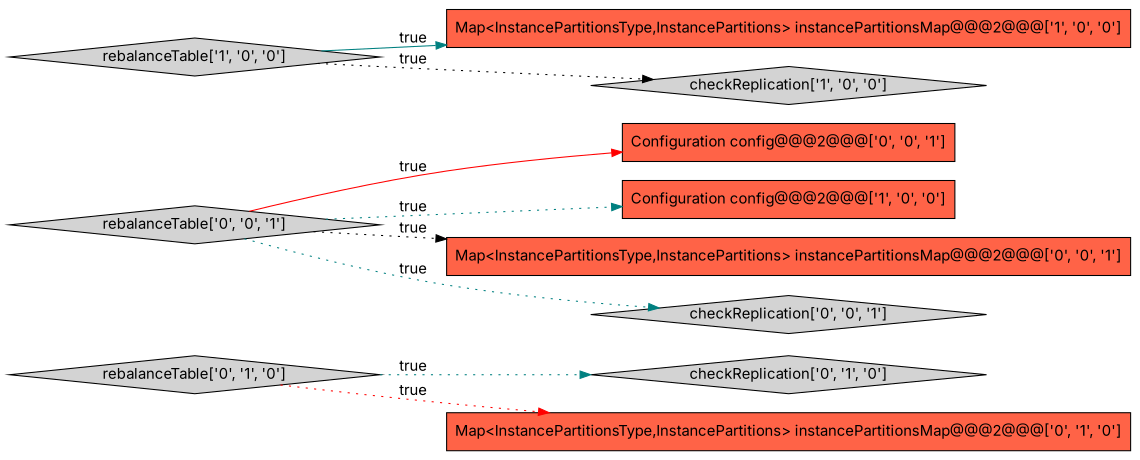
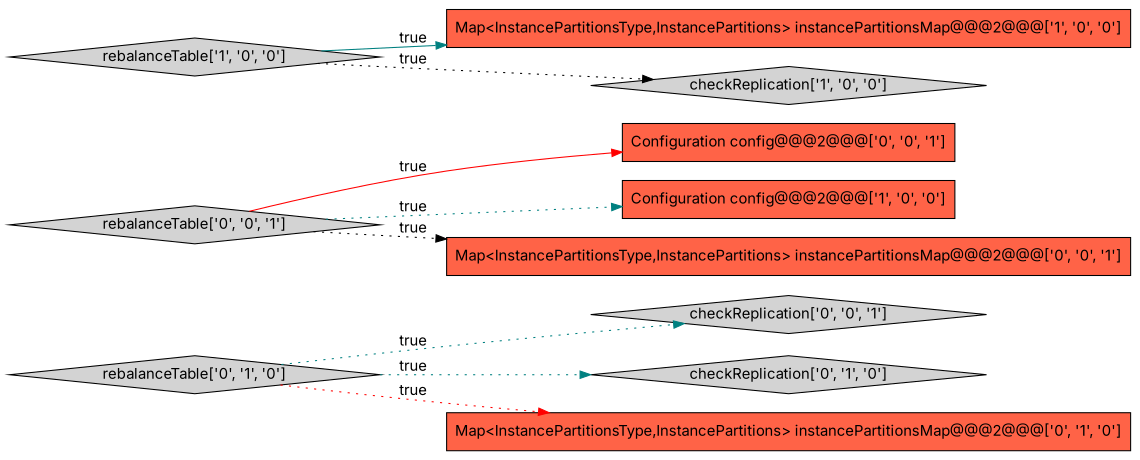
edge "rebalanceTable['0', '0', '1']" -> "checkReplication['0', '0', '1']": now "rebalanceTable['0', '1', '0']" -> "checkReplication['0', '0', '1']"
